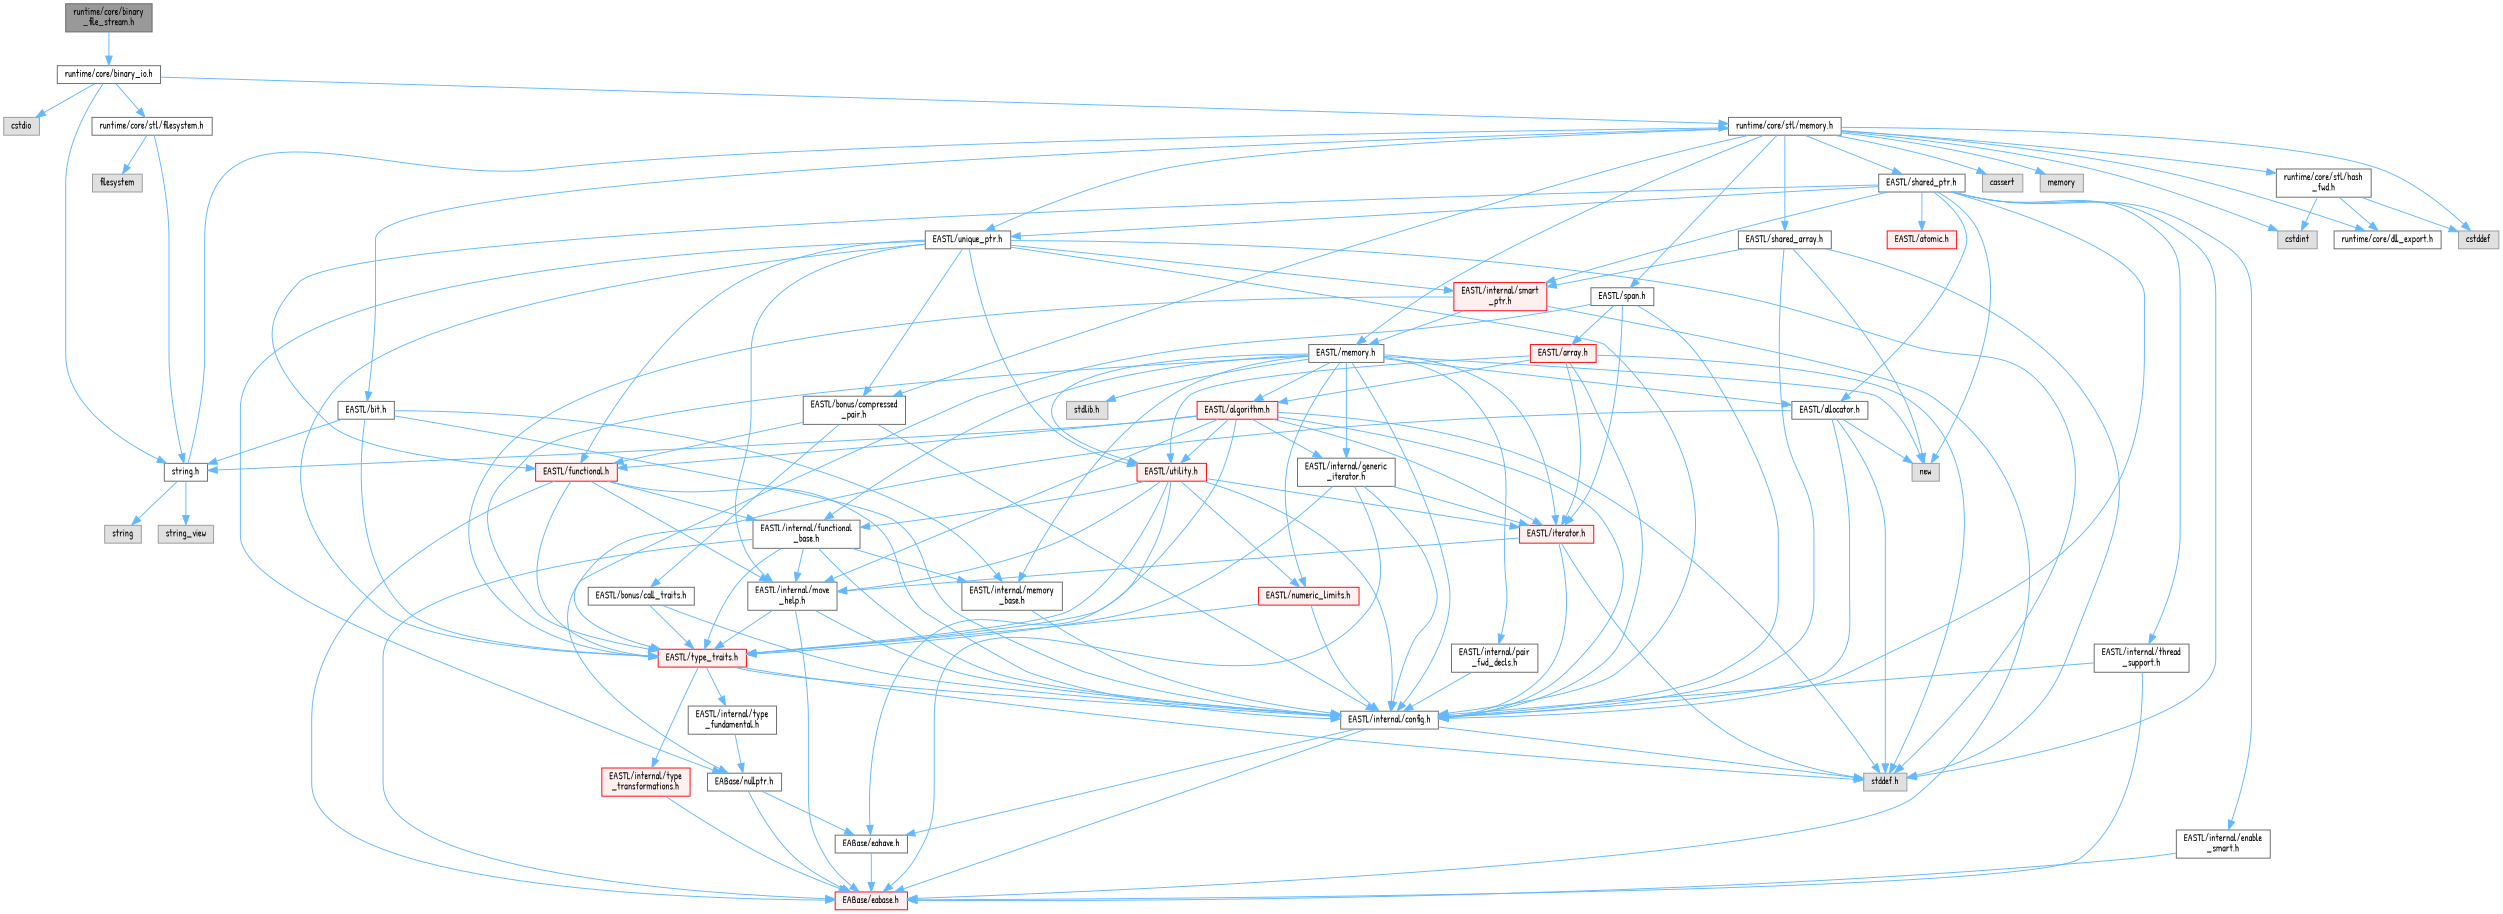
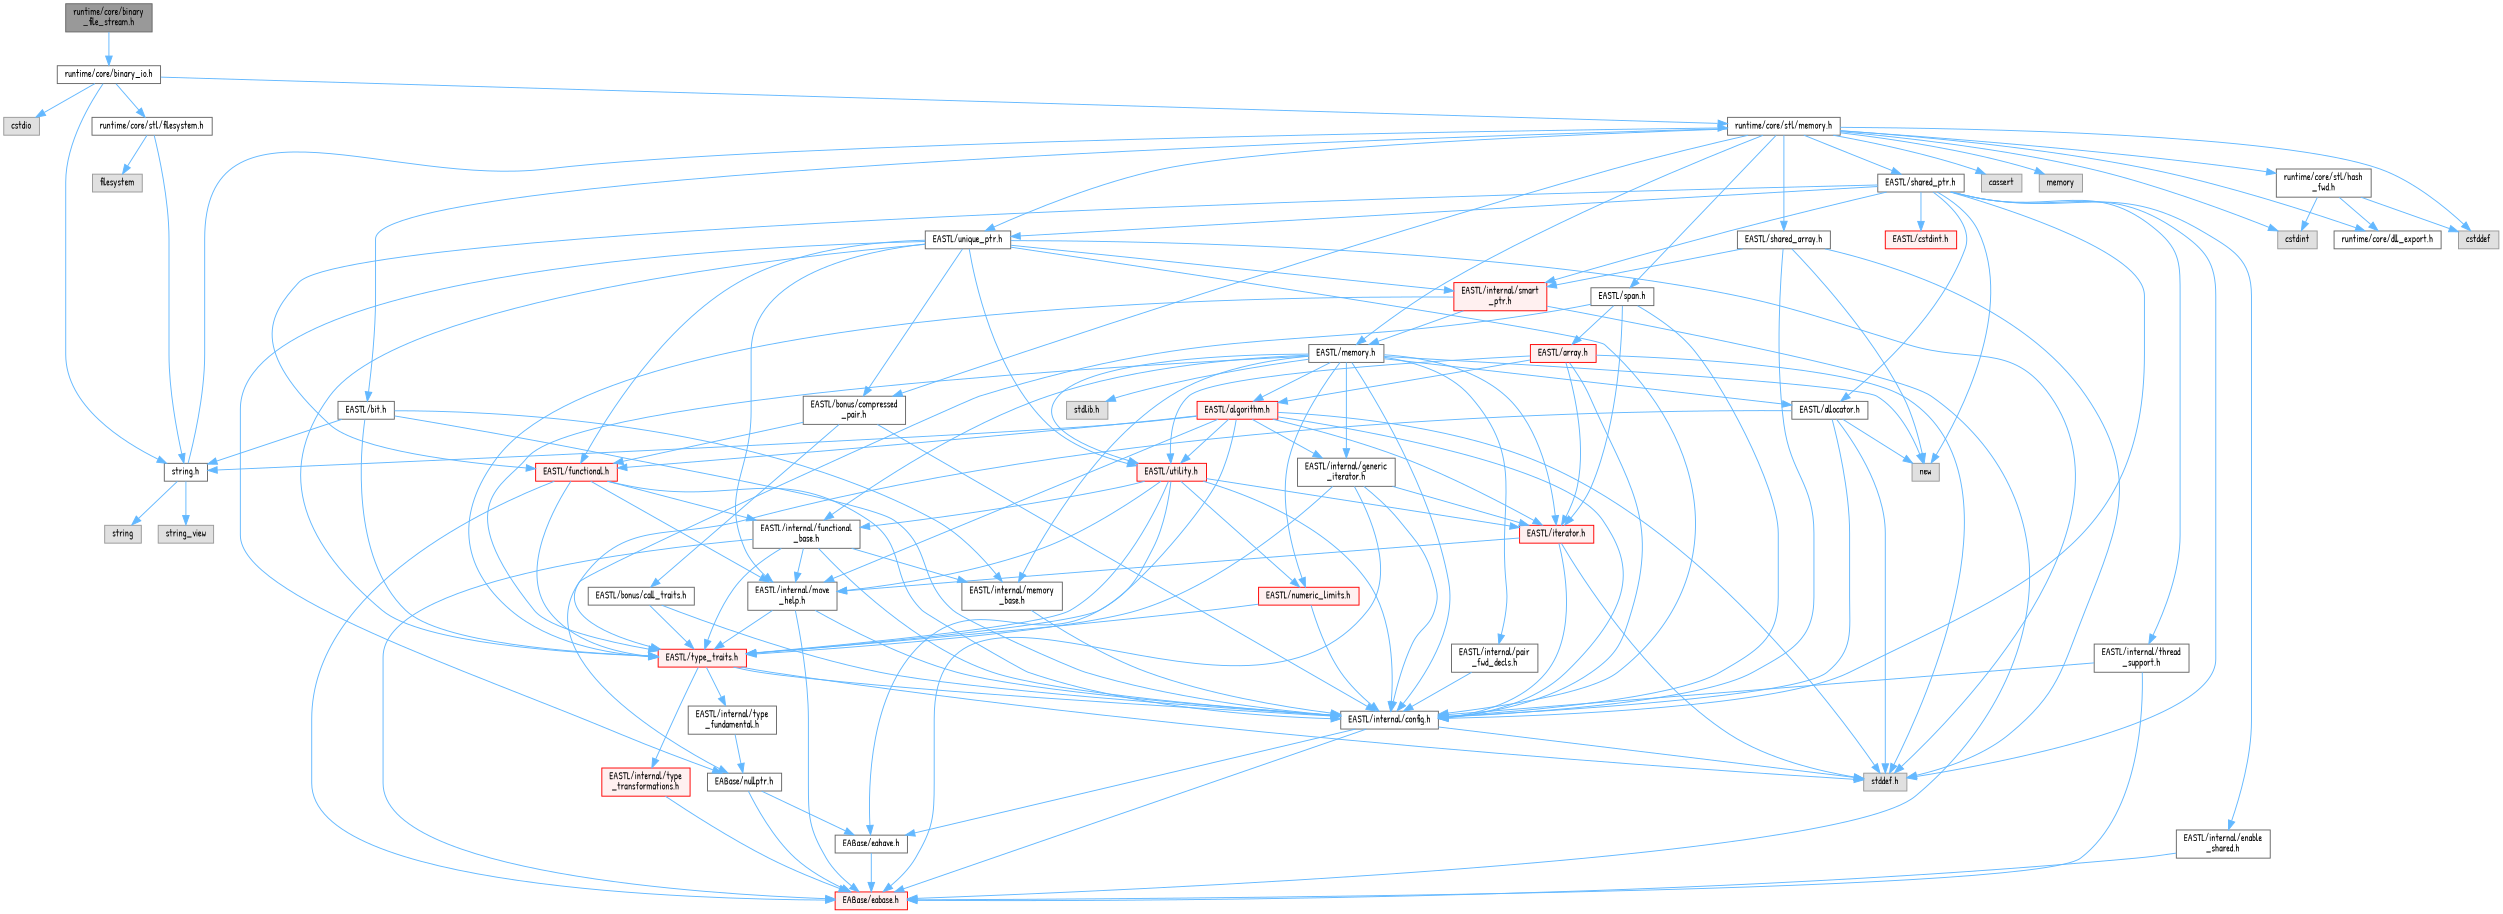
node "EASTL/atomic.h": label "EASTL/atomic.h" -> "EASTL/cstdint.h"
node "EASTL/internal/enable _smart.h": label "EASTL/internal/enable _smart.h" -> "EASTL/internal/enable _shared.h"
